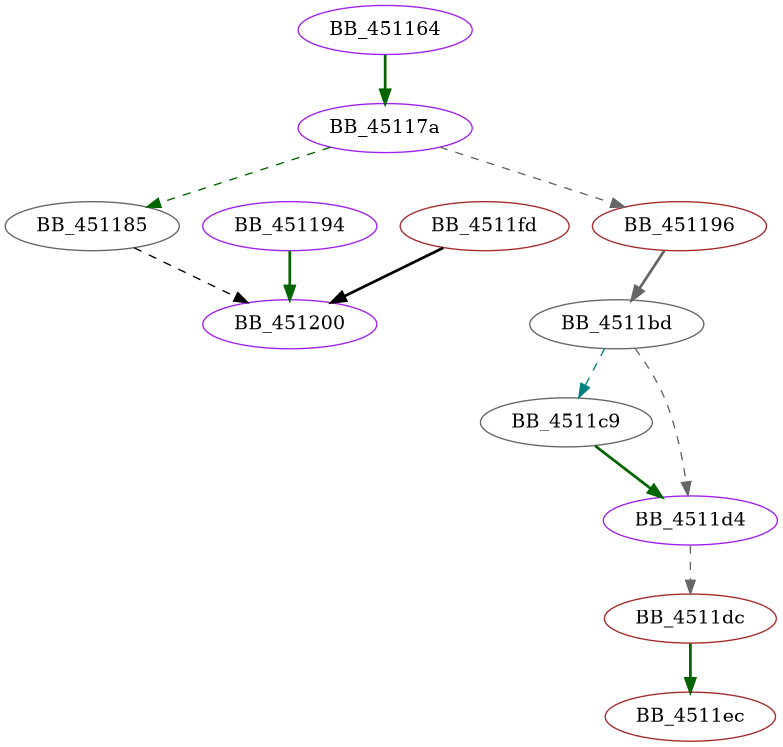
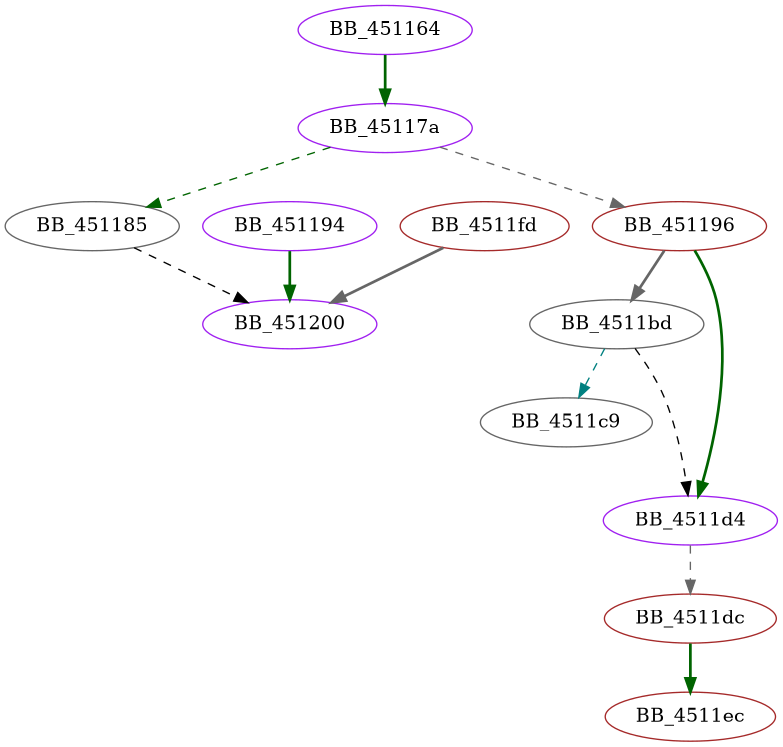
edge "BB_4511fd" -> "BB_451200": color black -> gray40
edge "BB_4511bd" -> "BB_4511d4": color gray40 -> black
edge "BB_4511c9" -> "BB_4511d4": now "BB_451196" -> "BB_4511d4"
